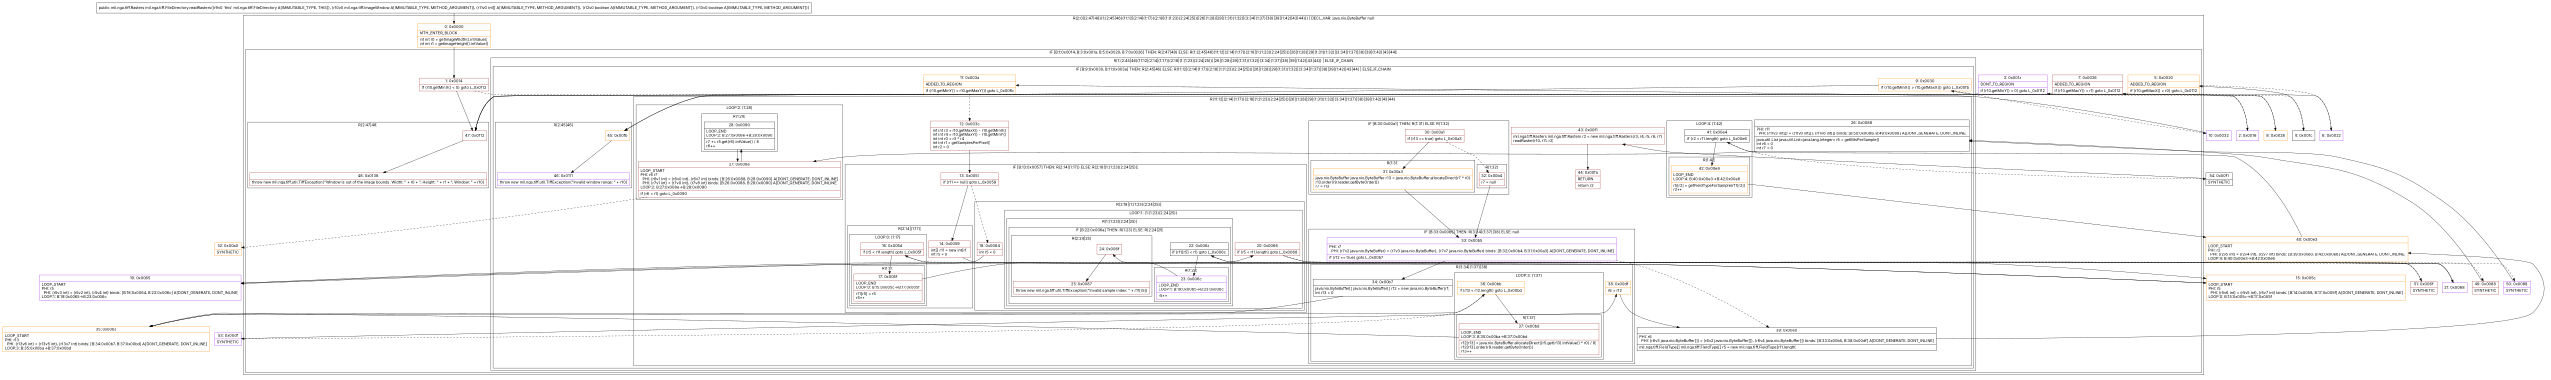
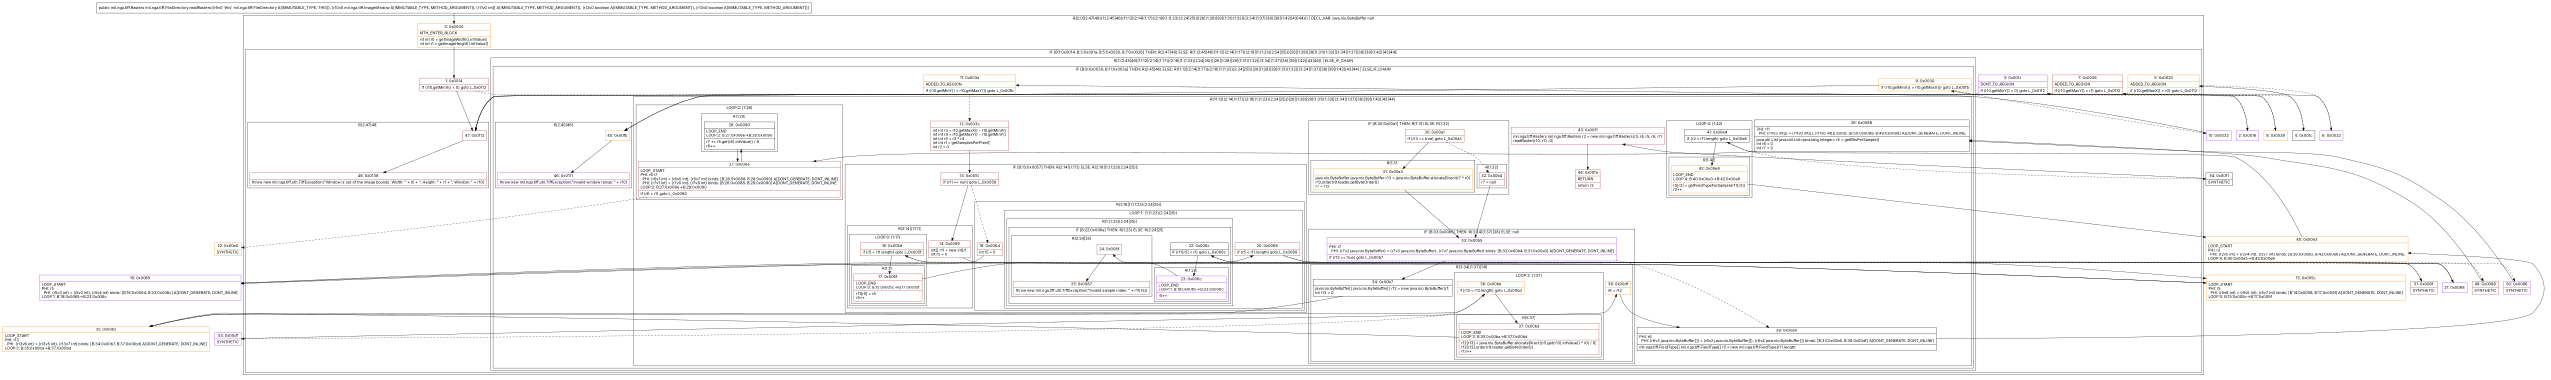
cluster "R(1:37)": label "R(1:37)" -> "R(5:37)"
